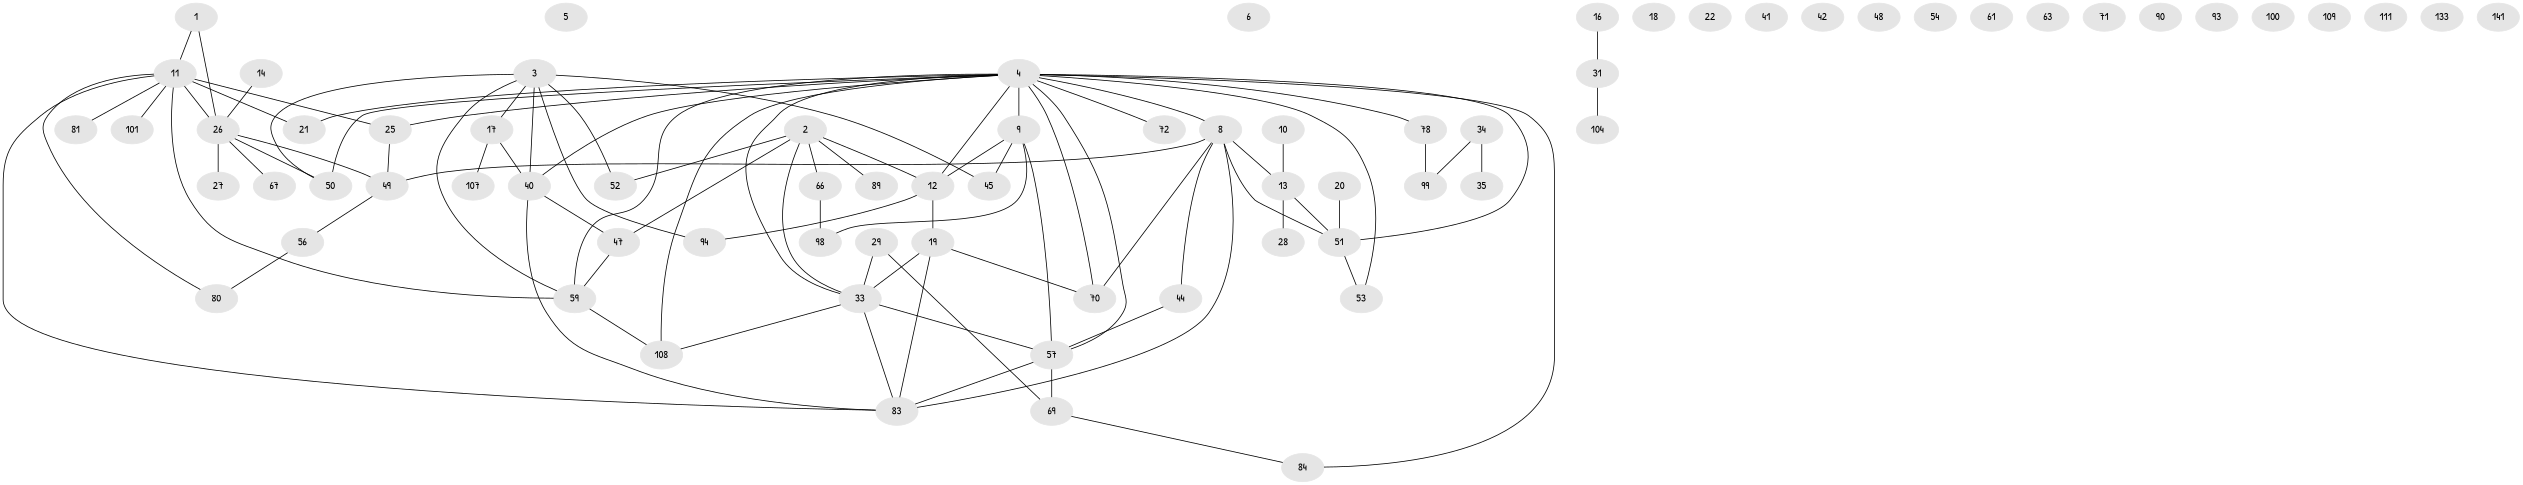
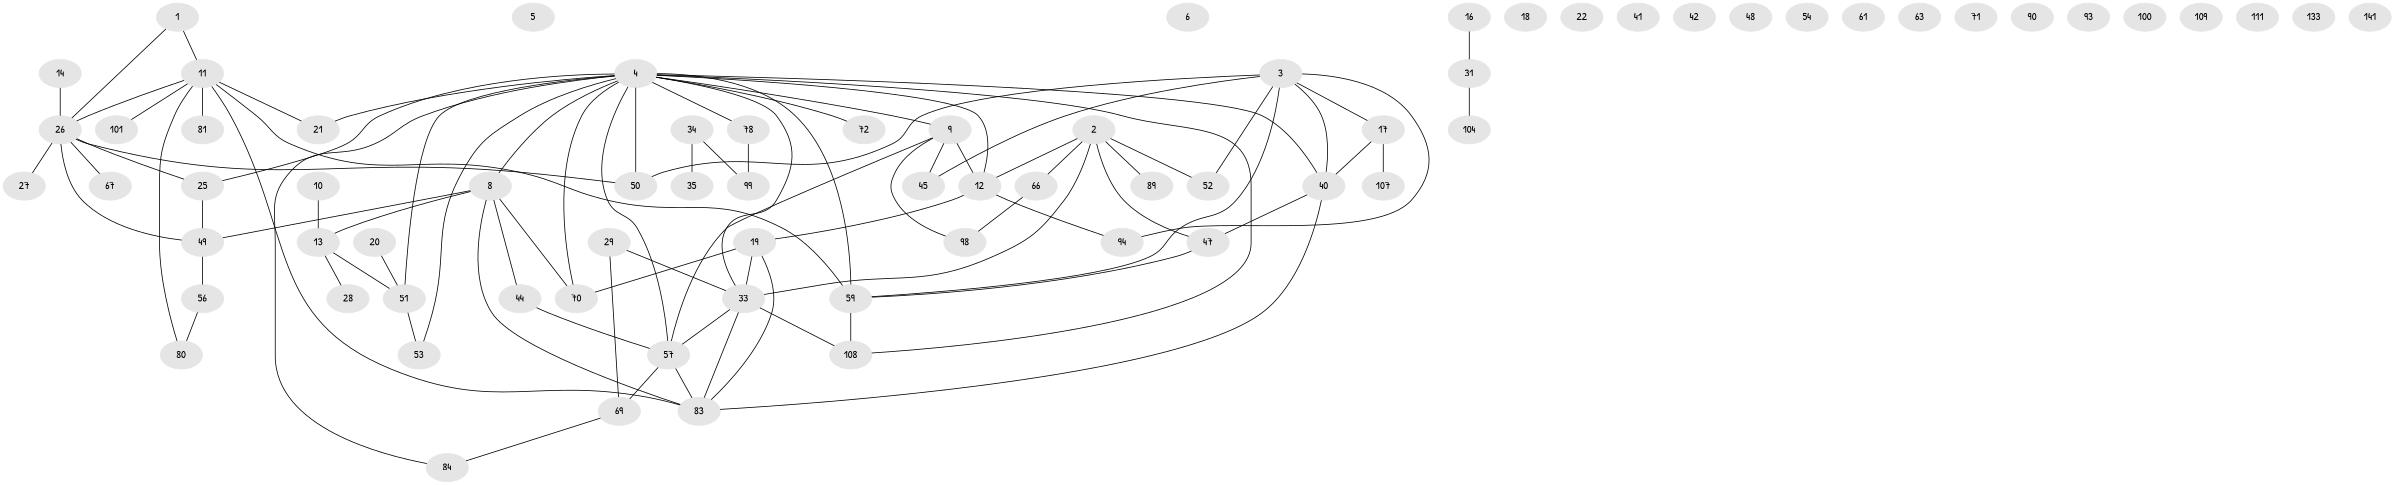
edge "11" -- "25": now "26" -- "25"
edge "8" -- "51": removed
